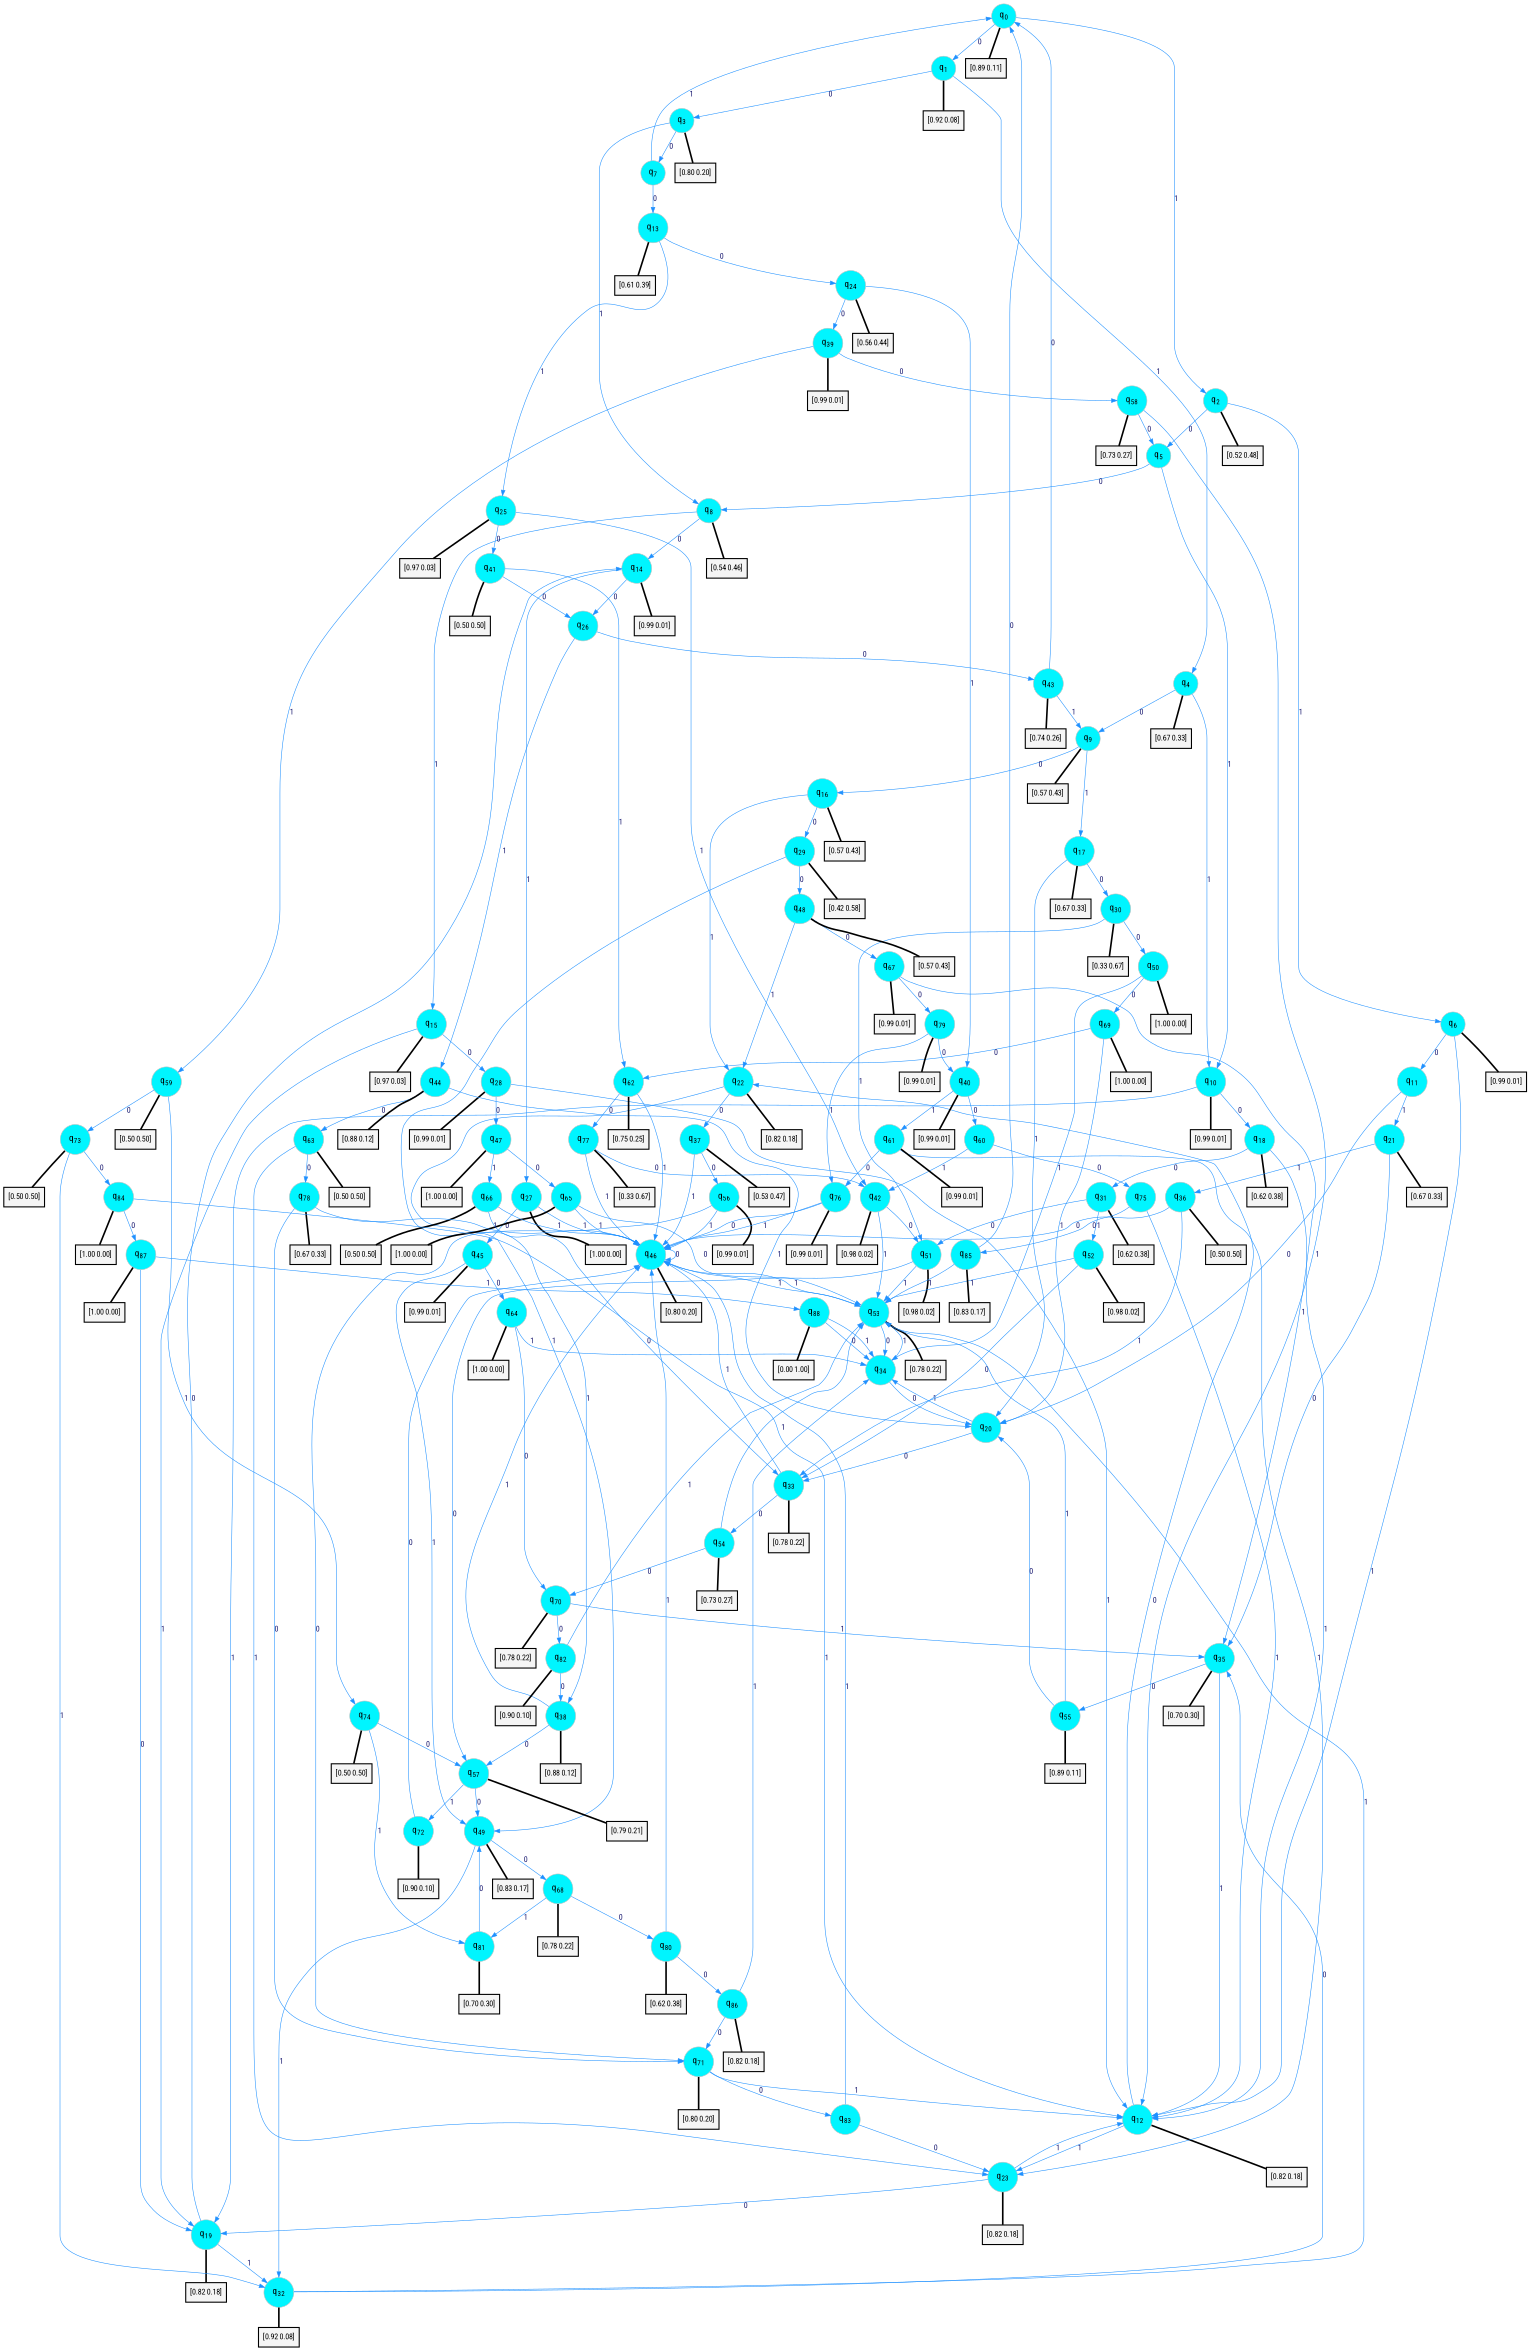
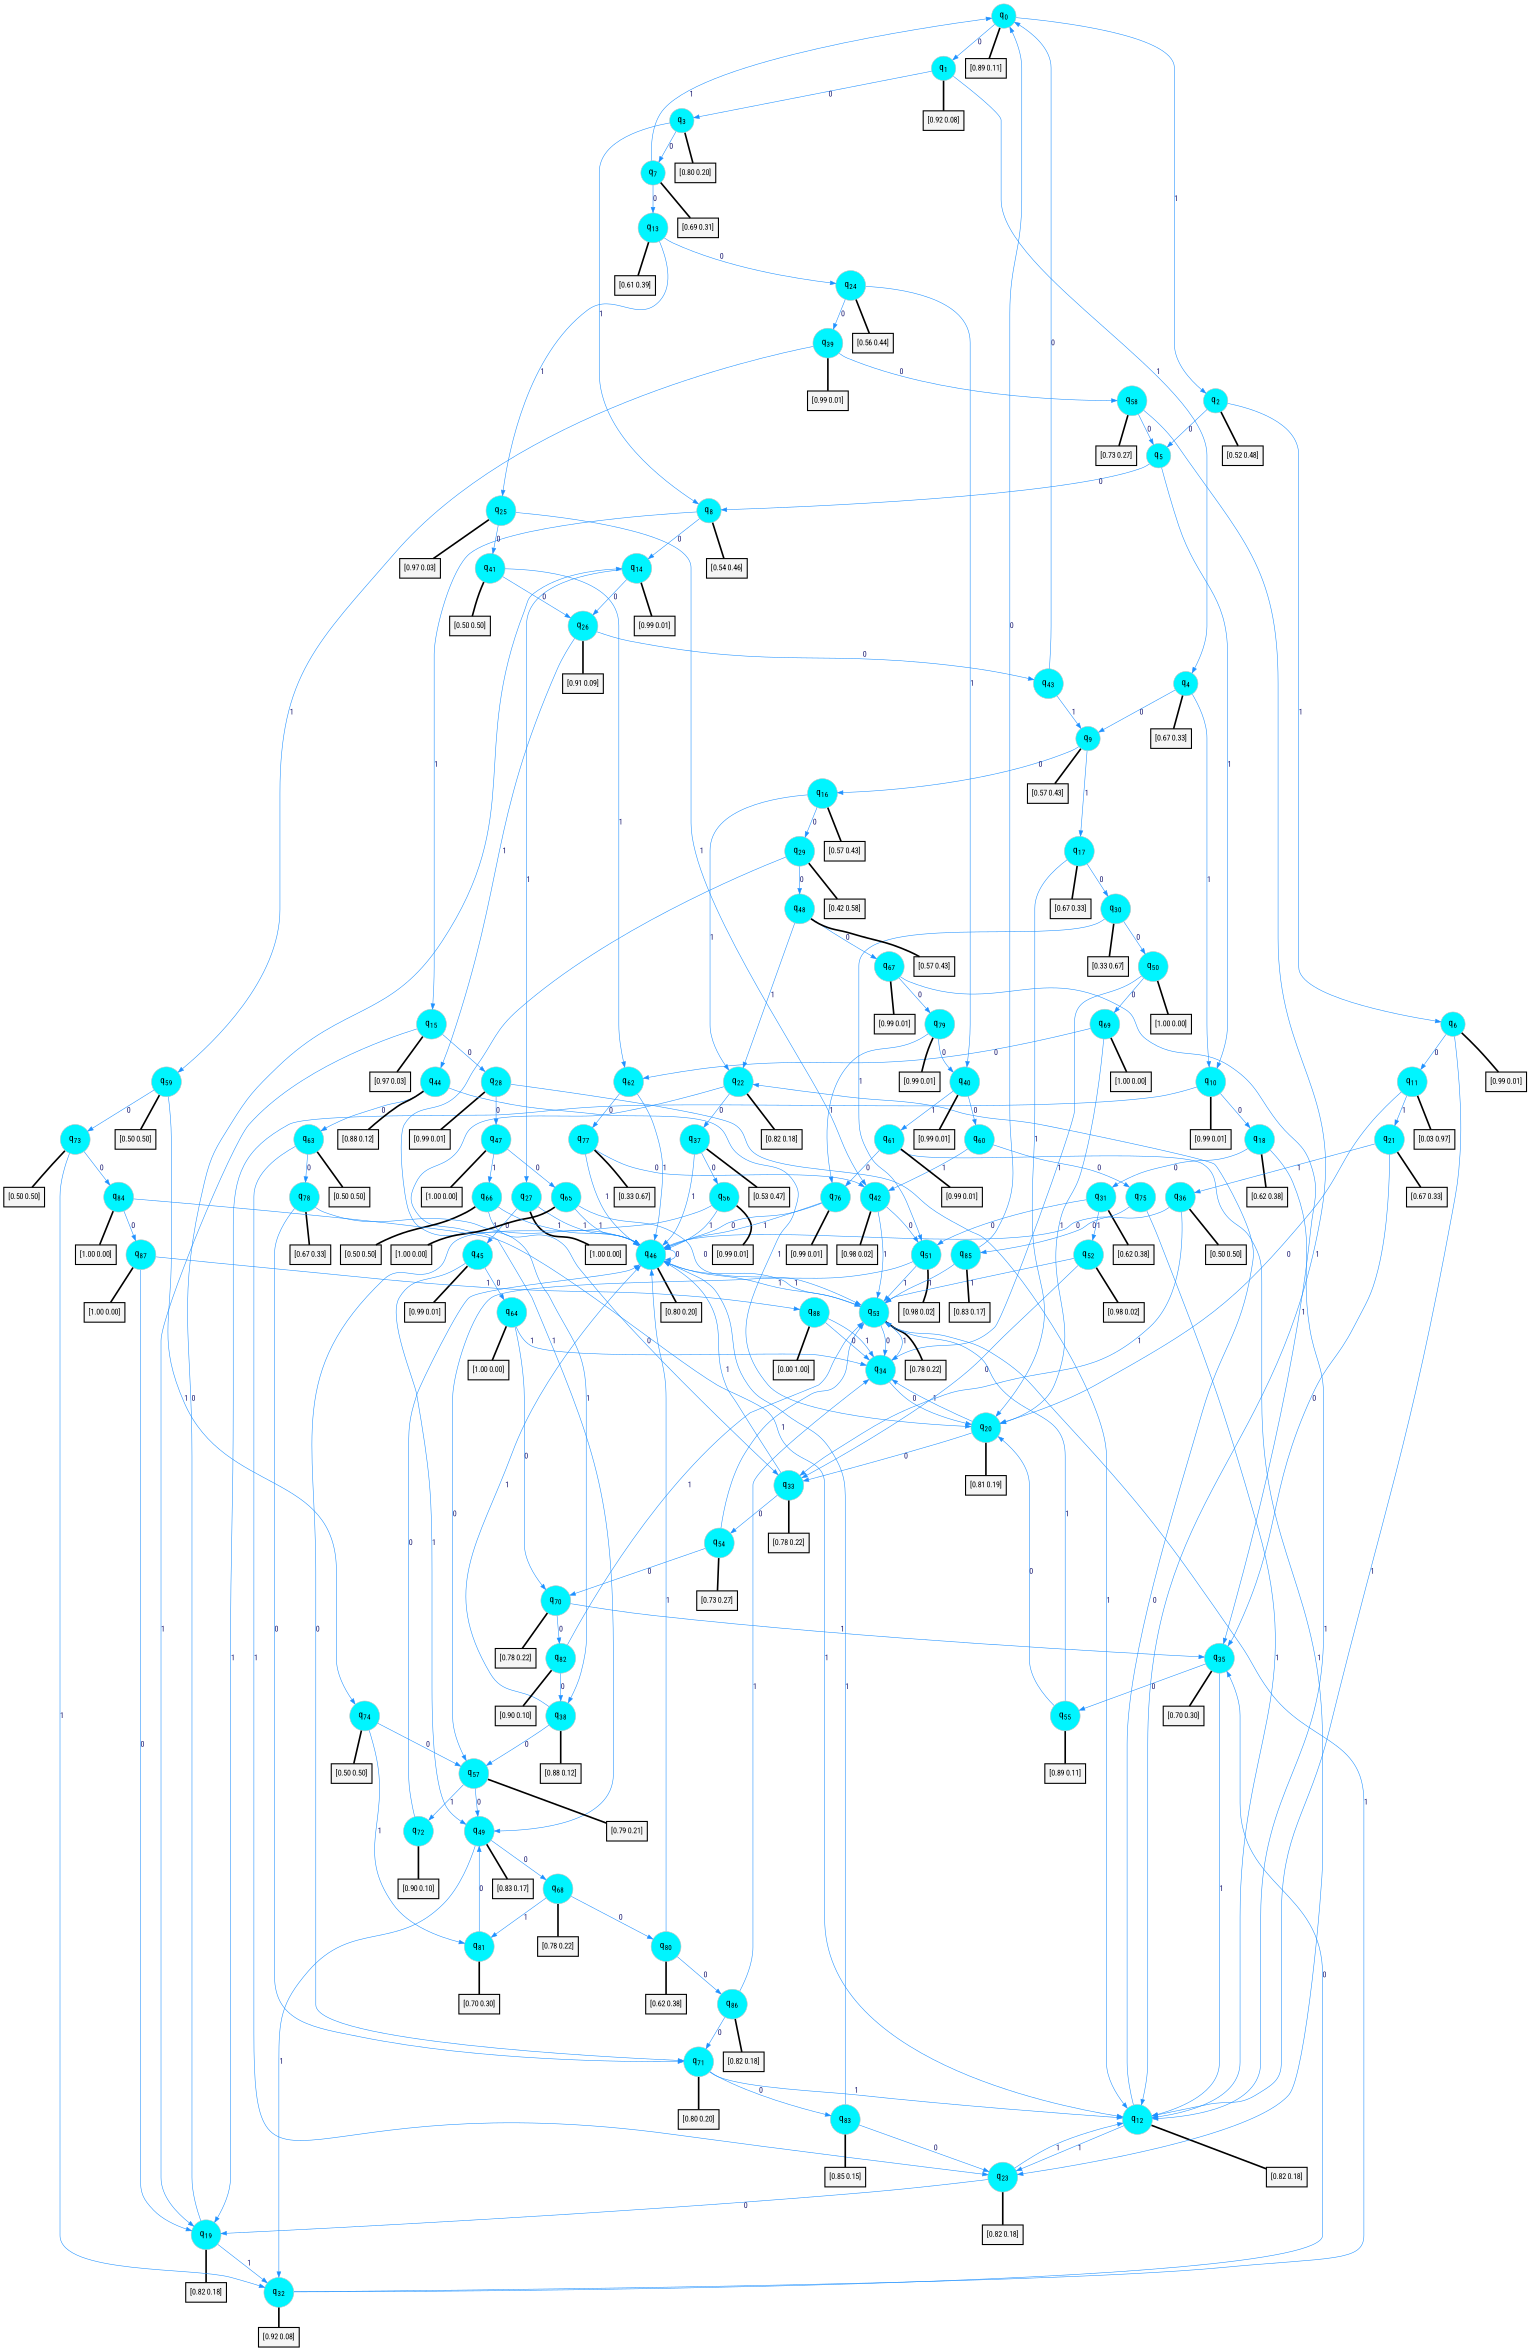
node "[0.69 0.31]": added
node "[0.91 0.09]": added
node "[0.74 0.26]": removed
node "[0.75 0.25]": removed
node "[0.03 0.97]": added
node "[0.81 0.19]": added
node "[0.85 0.15]": added
